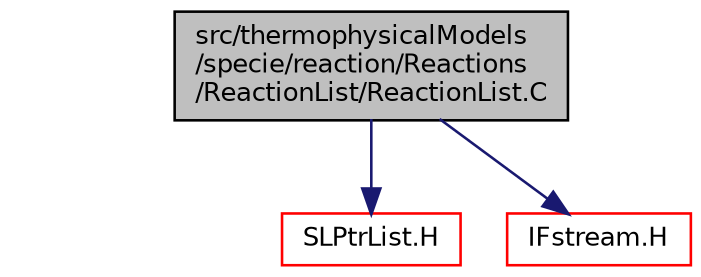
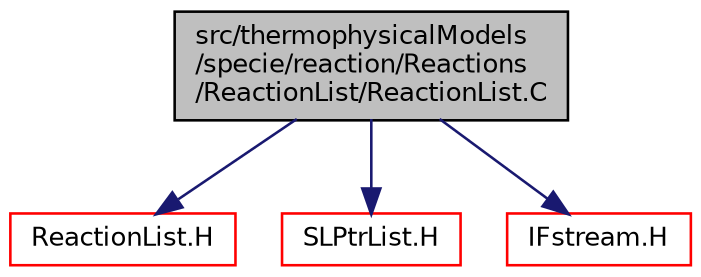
node "ReactionList.H": added
